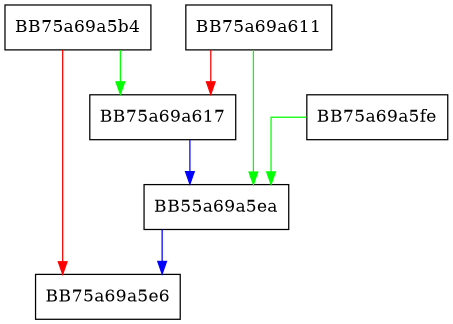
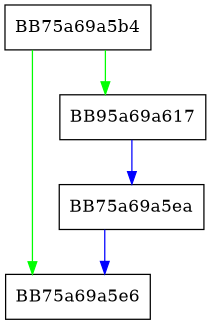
node "BB75a69a611": removed
node "BB75a69a617": label "BB75a69a617" -> "BB95a69a617"
node "BB75a69a5fe": removed
edge "BB75a69a5b4" -> "BB75a69a5e6": color red -> green
node "BB55a69a5ea": label "BB55a69a5ea" -> "BB75a69a5ea"
